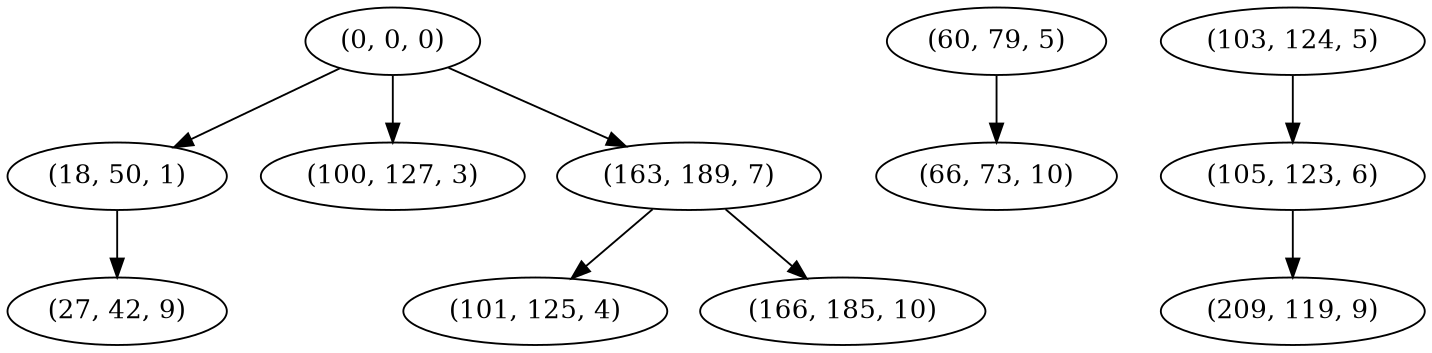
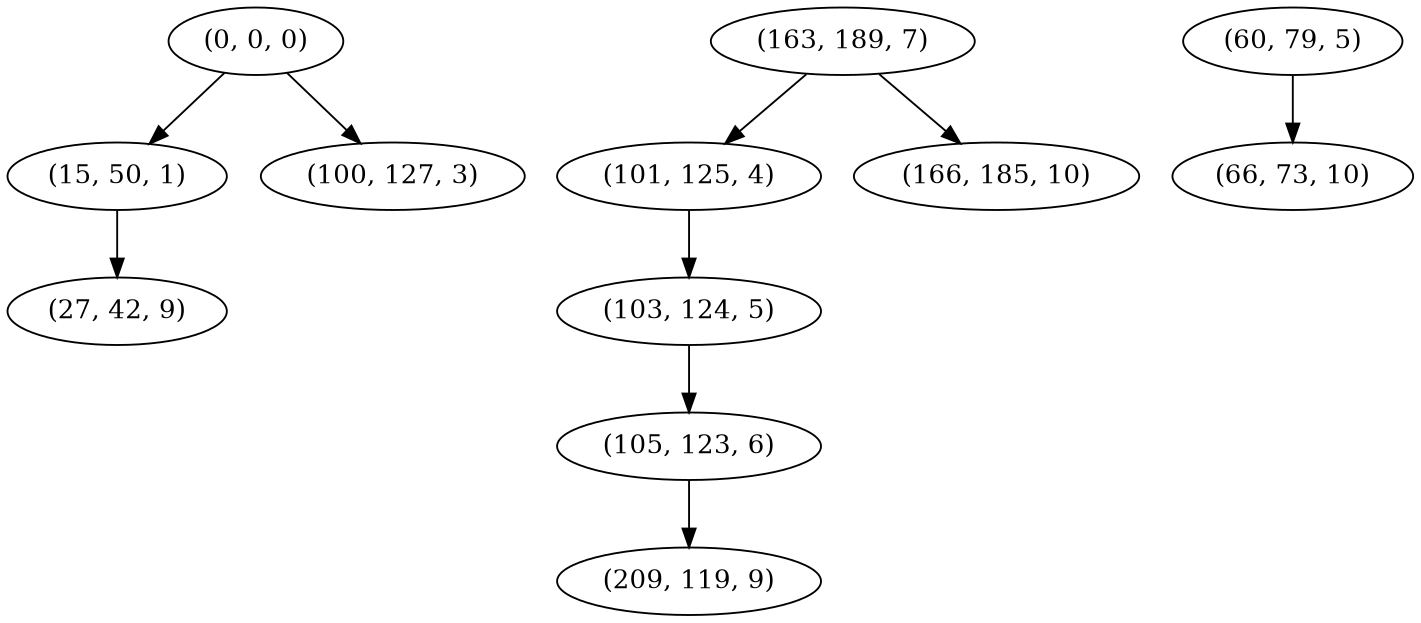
edge "(0, 0, 0)" -> "(163, 189, 7)": removed
node "(18, 50, 1)": label "(18, 50, 1)" -> "(15, 50, 1)"
edge "(101, 125, 4)" -> "(103, 124, 5)": added
